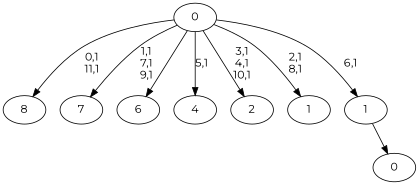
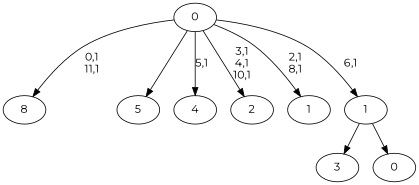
node "7": removed
node "6": label "6" -> "5"
node "3": added
